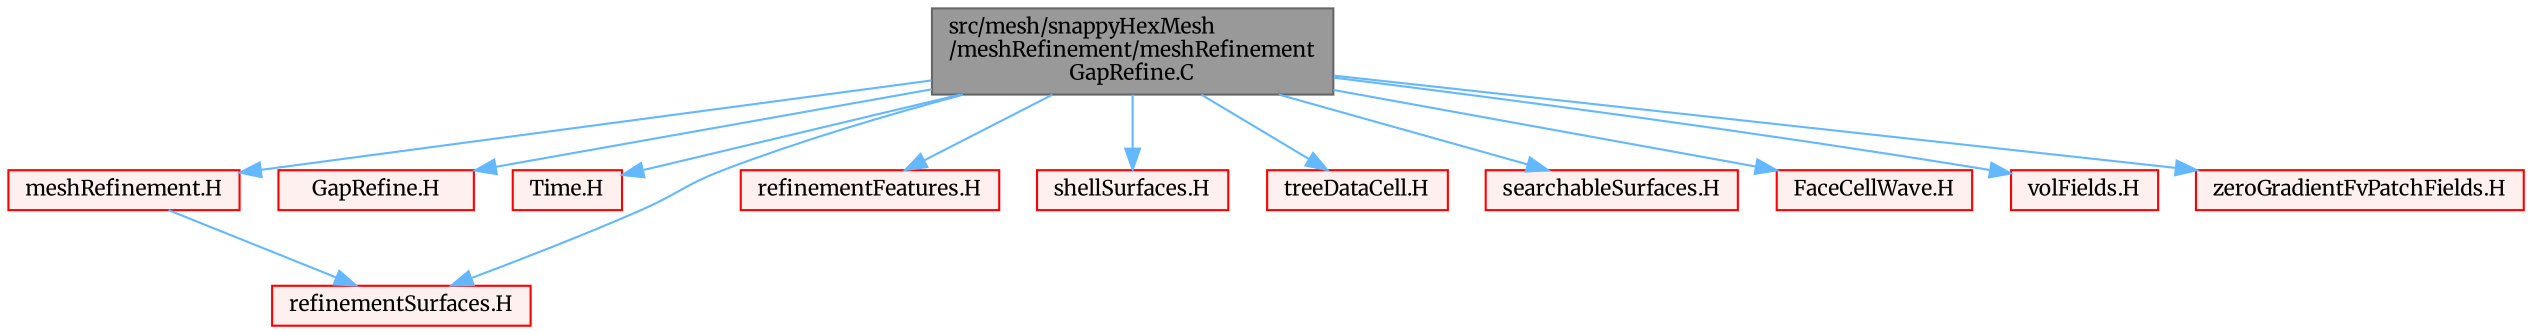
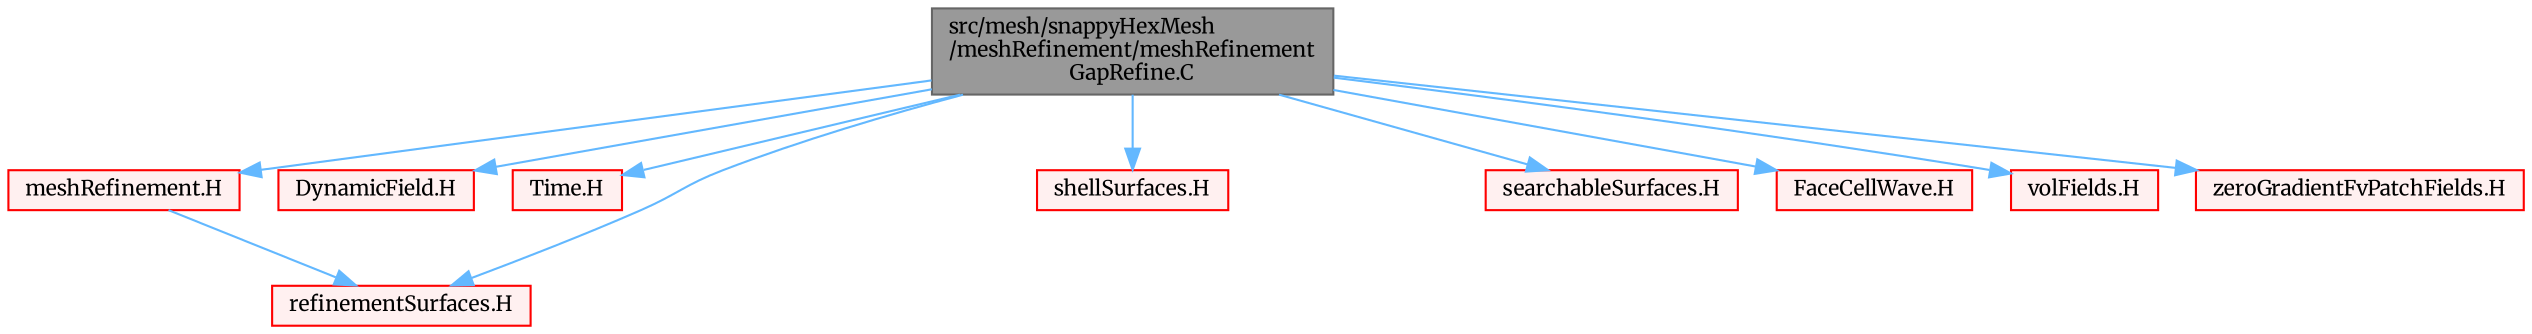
node "GapRefine.H": label "GapRefine.H" -> "DynamicField.H"
node "refinementFeatures.H": removed
node "treeDataCell.H": removed
